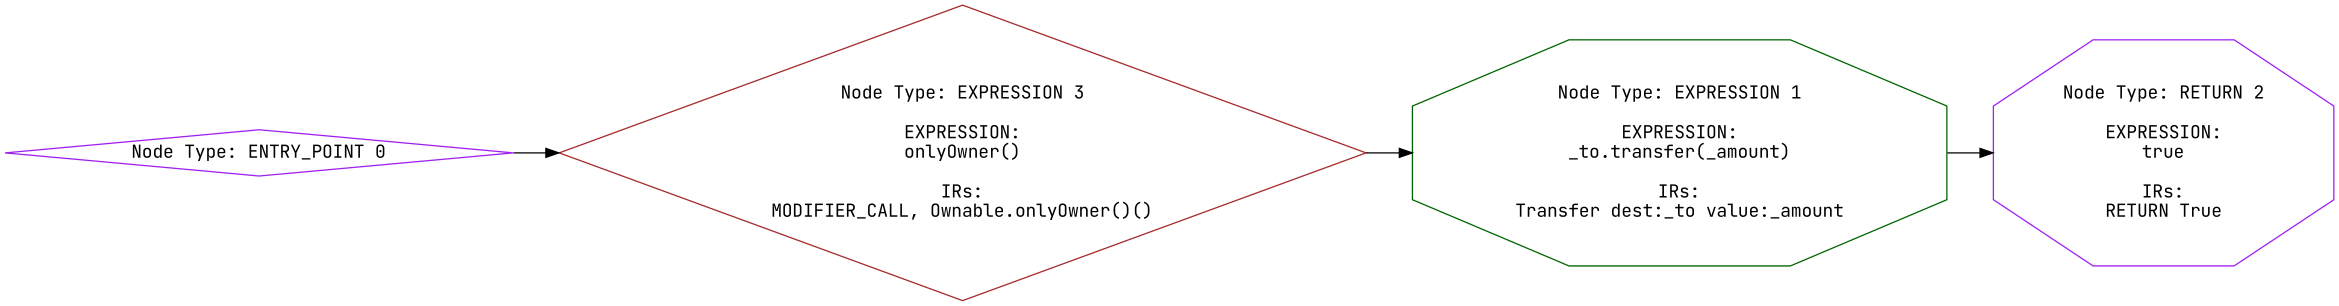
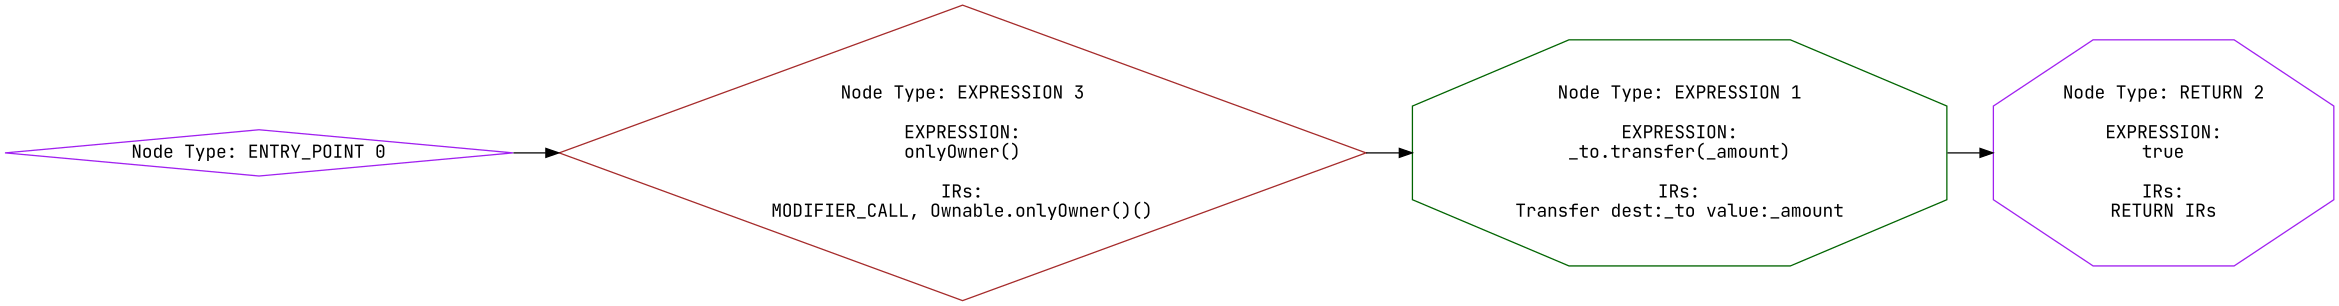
node "Node Type: RETURN 2 EXPRESSION: true IRs: RETURN True": label "Node Type: RETURN 2 EXPRESSION: true IRs: RETURN True" -> "Node Type: RETURN 2 EXPRESSION: true IRs: RETURN IRs"
